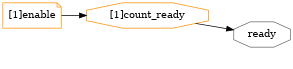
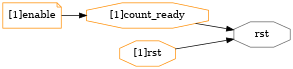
node "ready": label "ready" -> "rst"
node "[1]rst": added
